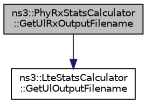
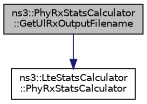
node "ns3::LteStatsCalculator ::GetUlOutputFilename": label "ns3::LteStatsCalculator ::GetUlOutputFilename" -> "ns3::LteStatsCalculator ::PhyRxStatsCalculator"
